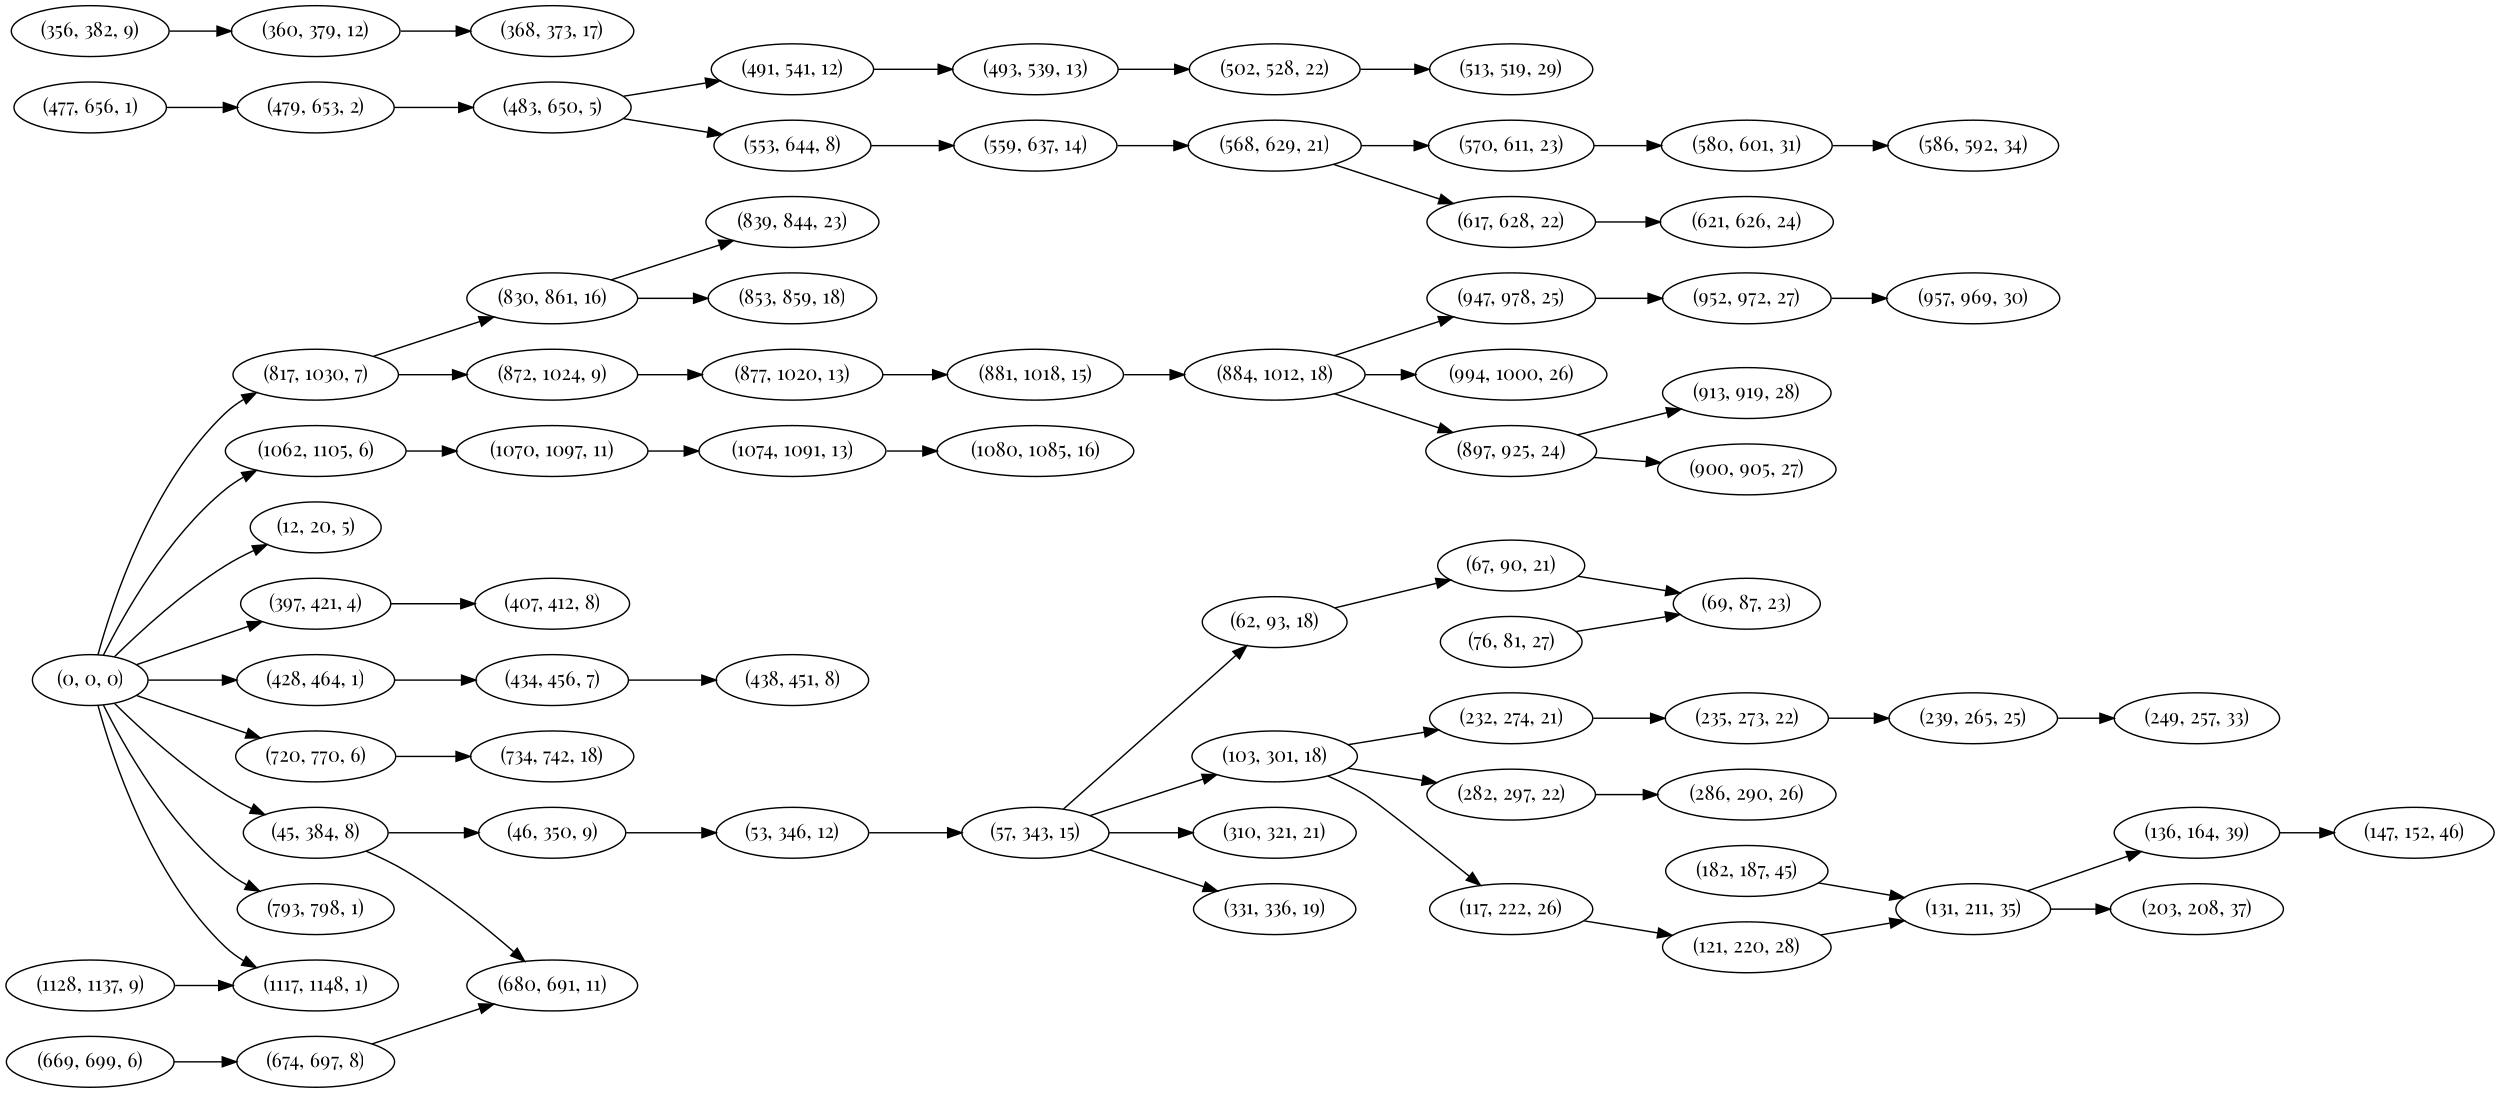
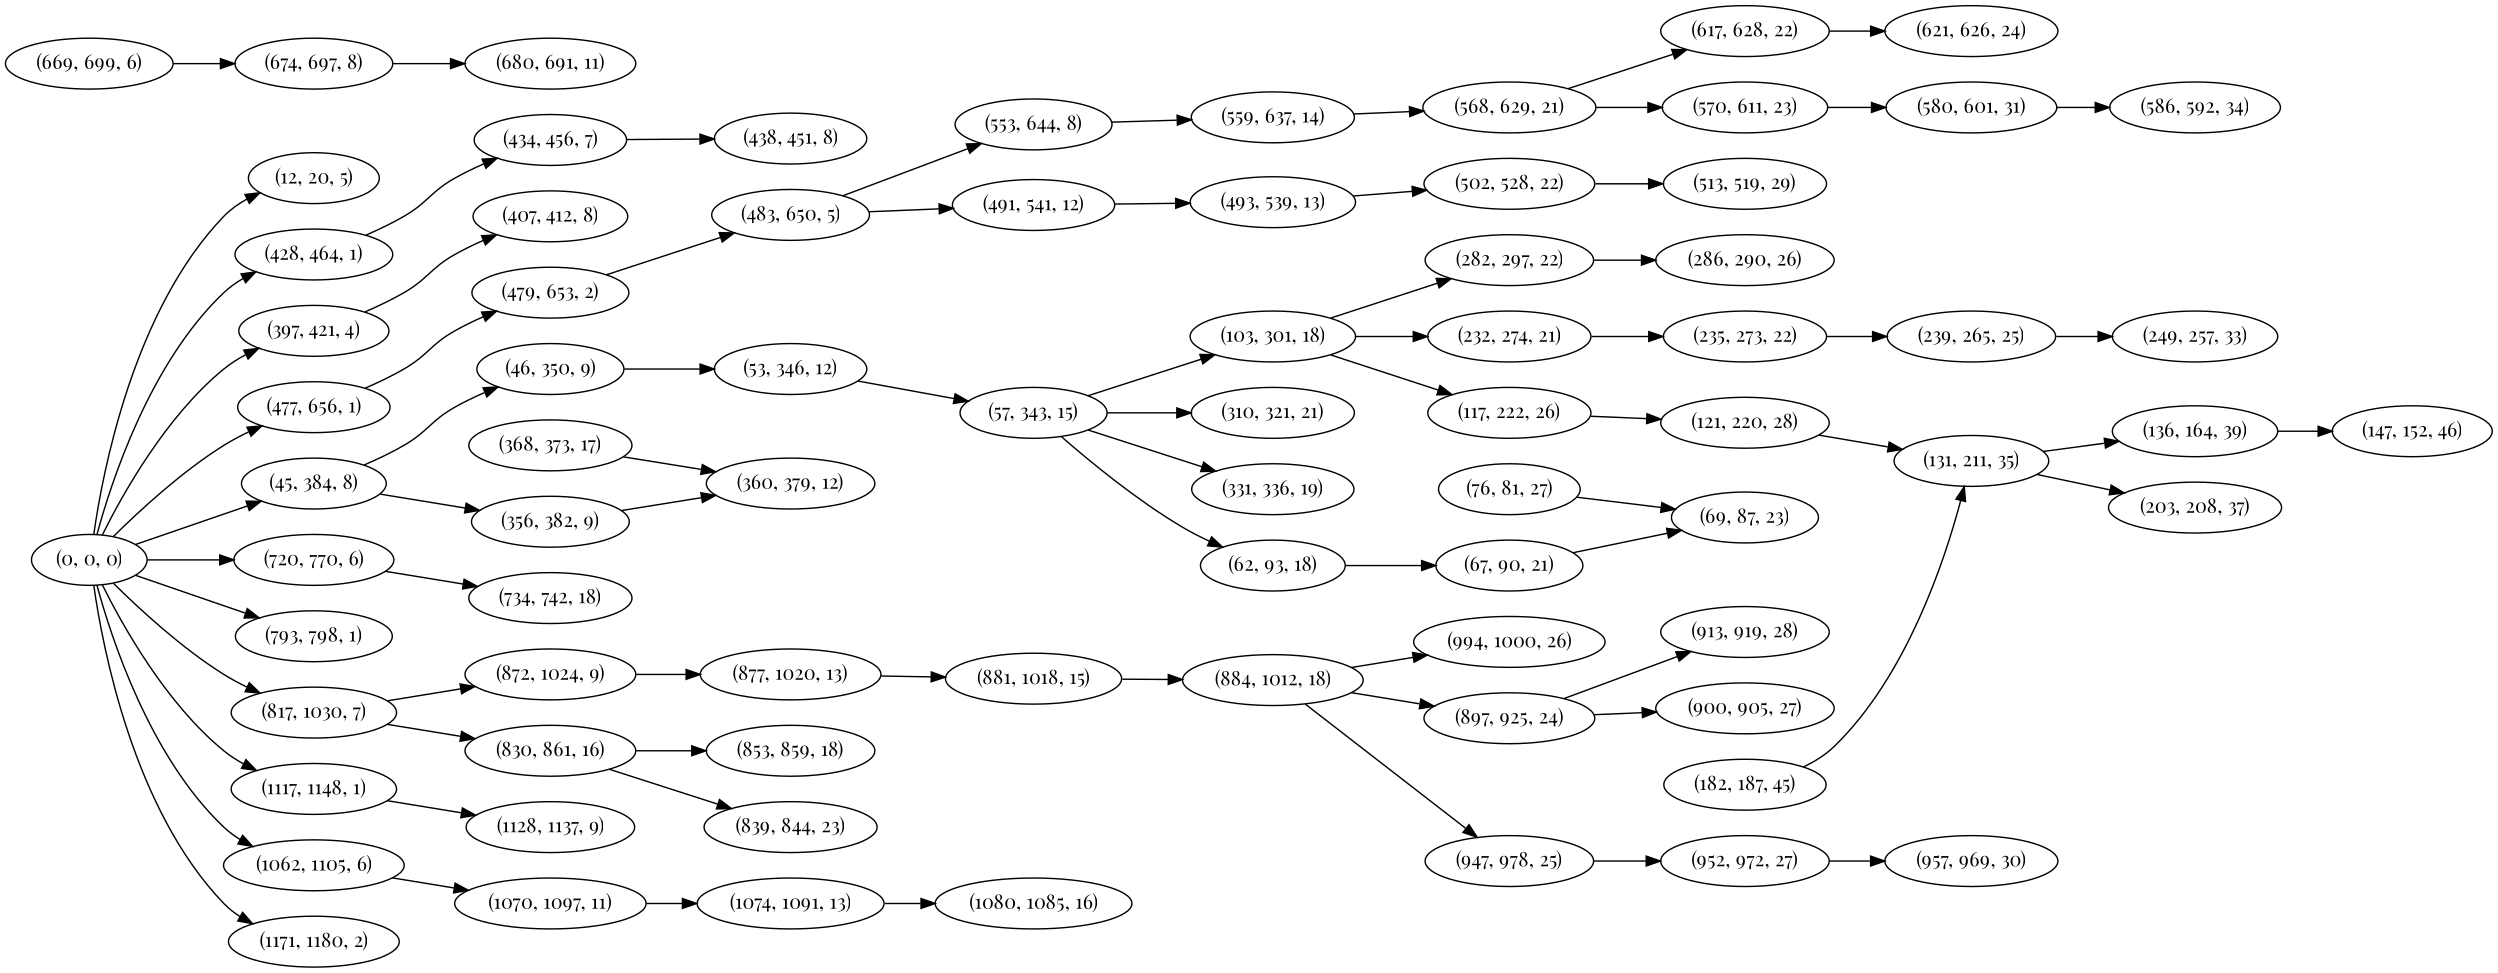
edge "(360, 379, 12)" -> "(368, 373, 17)": reversed
edge "(0, 0, 0)" -> "(477, 656, 1)": added
edge "(45, 384, 8)" -> "(680, 691, 11)": now "(45, 384, 8)" -> "(356, 382, 9)"
node "(1171, 1180, 2)": added
edge "(1128, 1137, 9)" -> "(1117, 1148, 1)": reversed
